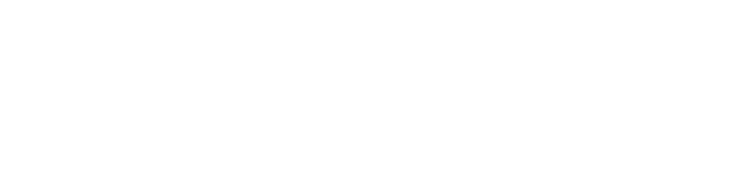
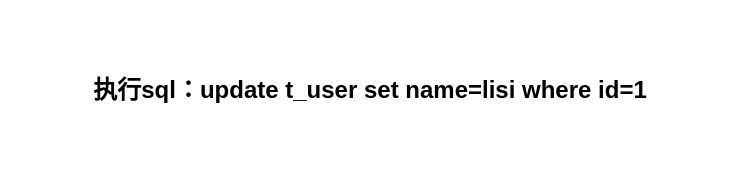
node "执行sql：update t_user set name=lisi where id=1": added
